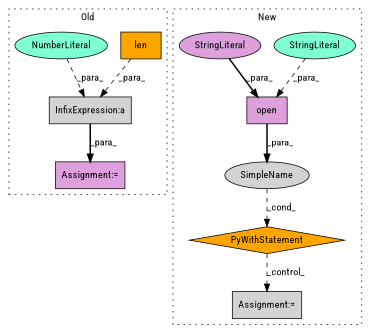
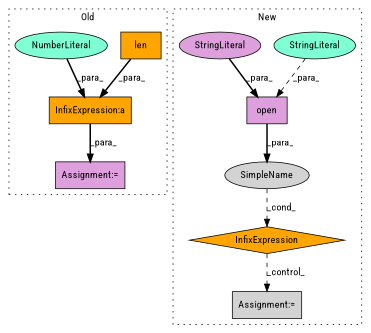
edge "NumberLiteral" -> "InfixExpression:a": style dashed -> bold
edge "len" -> "InfixExpression:a": style dashed -> bold
node "InfixExpression:a": fillcolor lightgrey -> orange
node "PyWithStatement": label "PyWithStatement" -> "InfixExpression"
